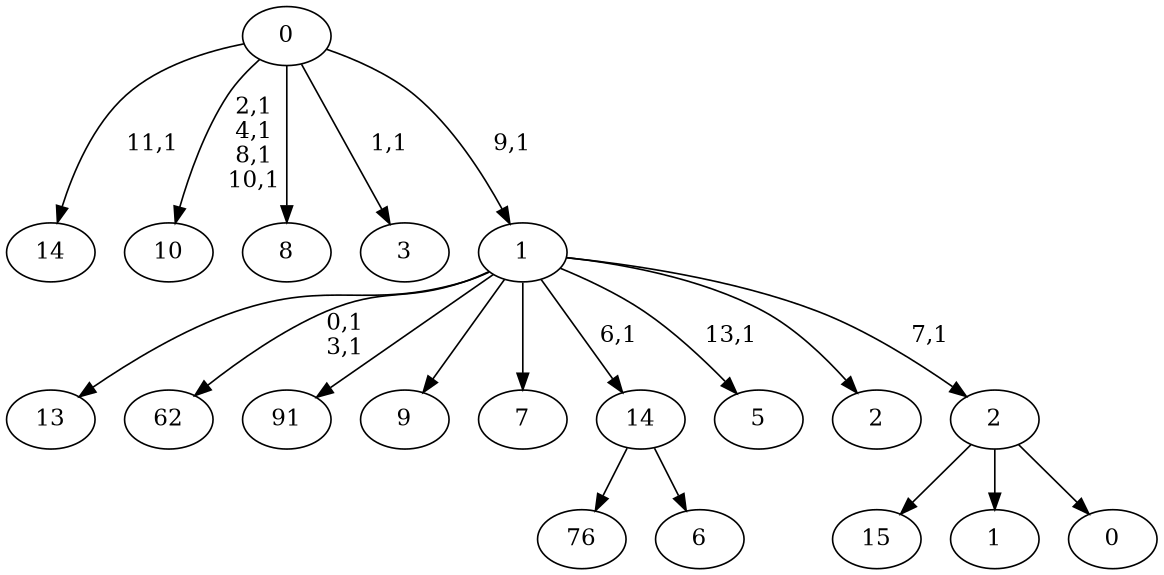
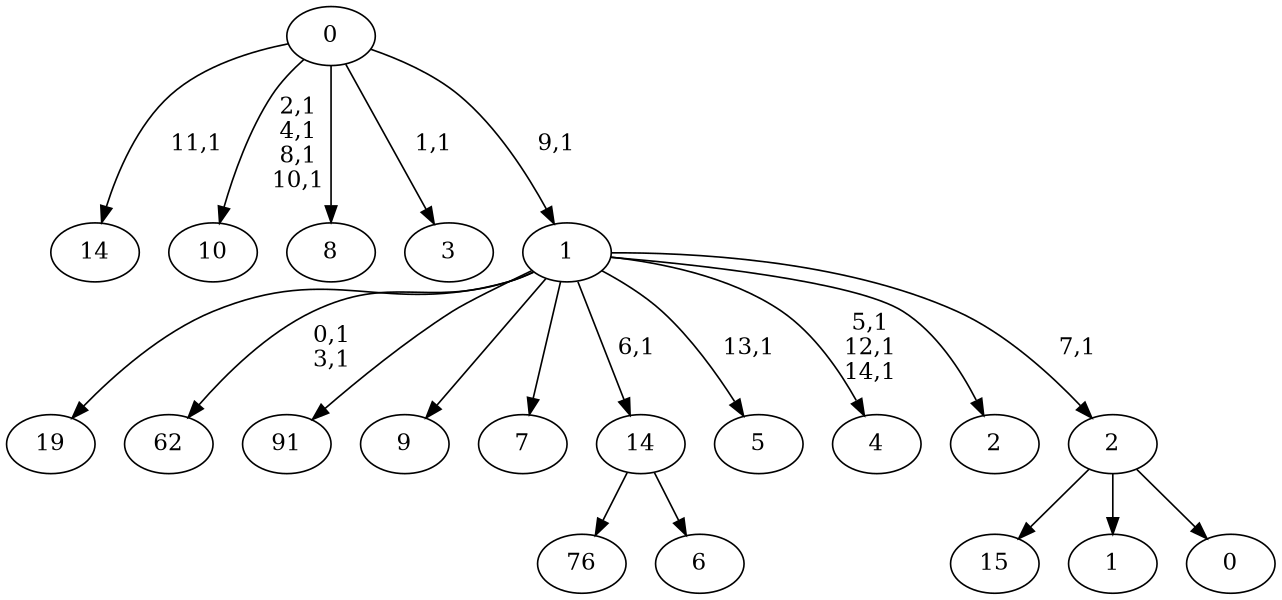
node "13": label "13" -> "19"
node "4": added
